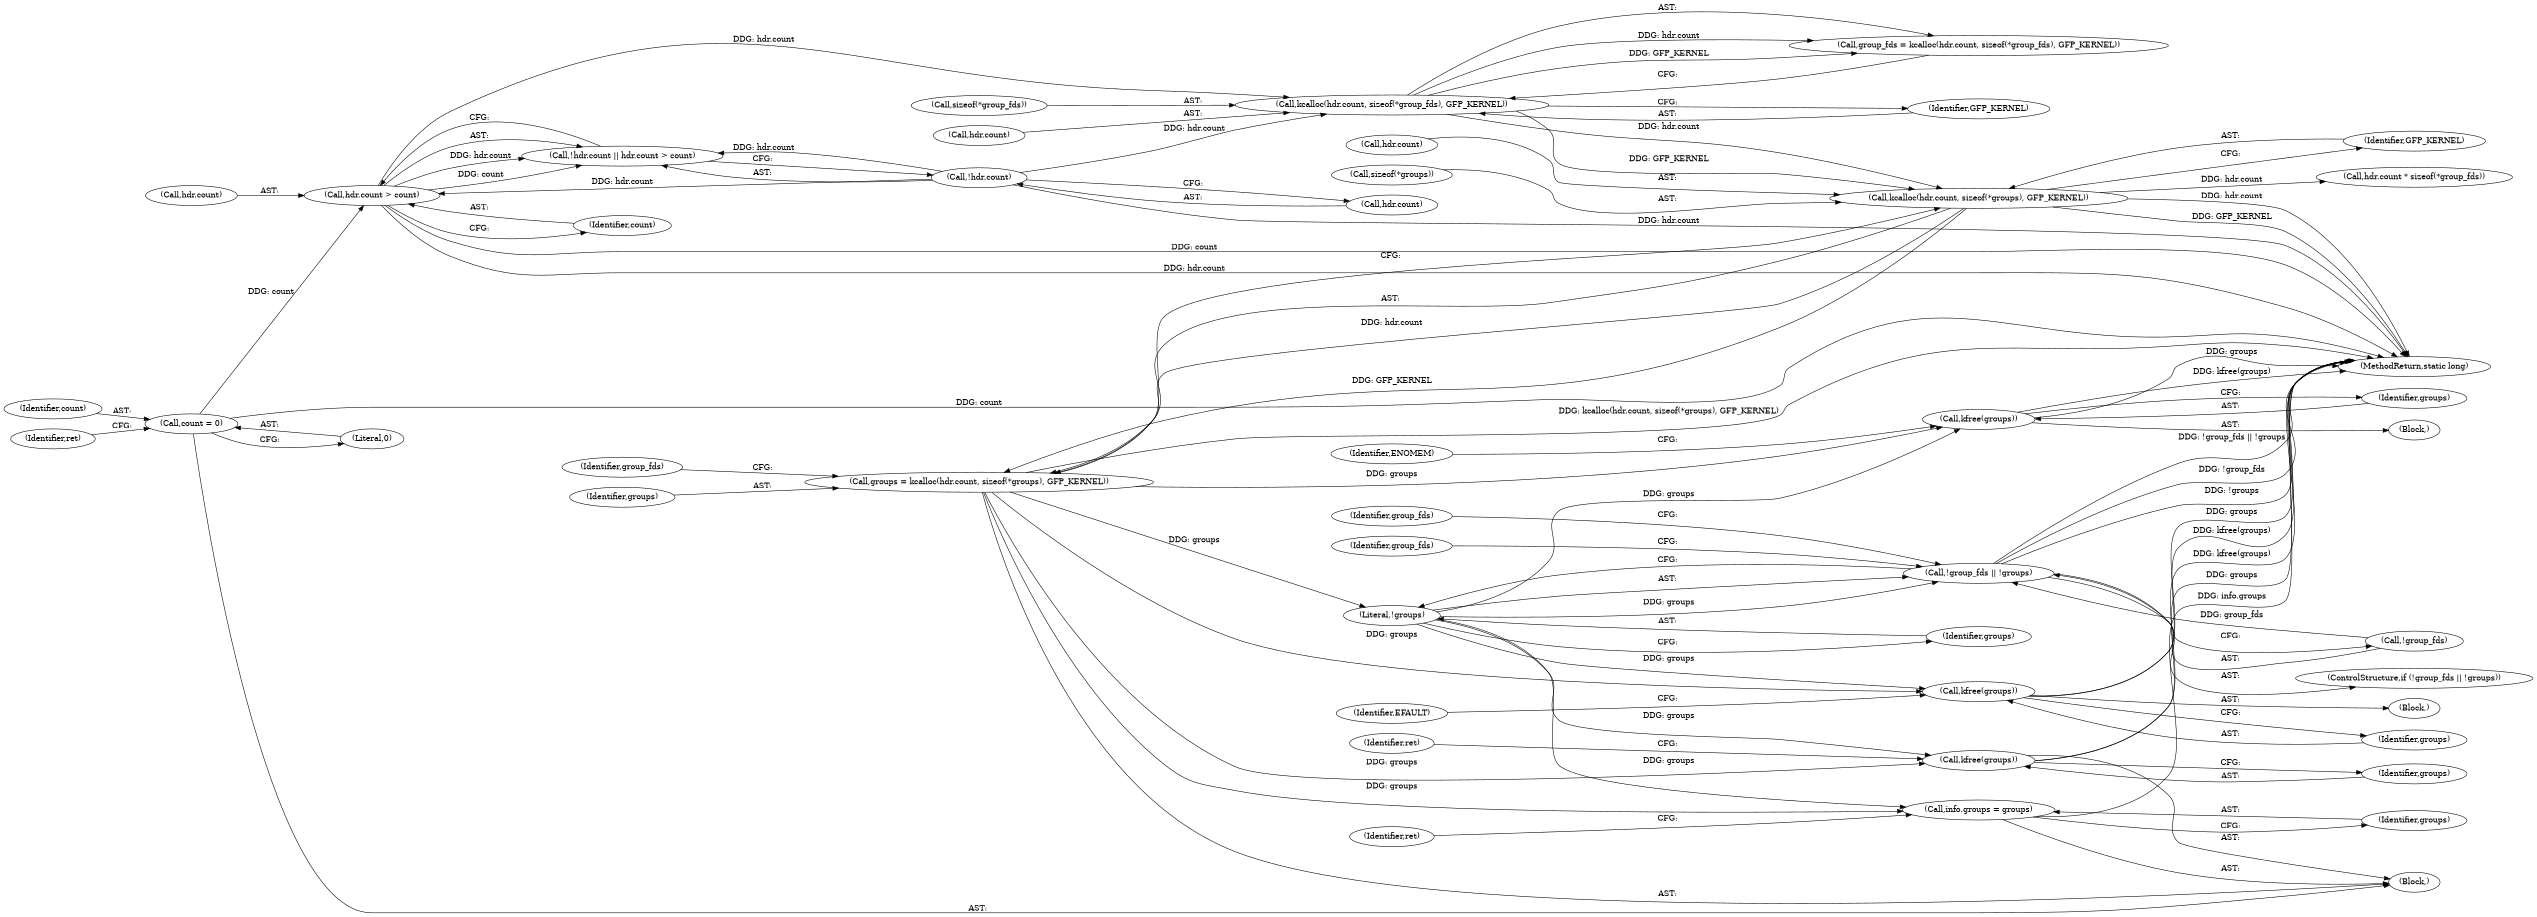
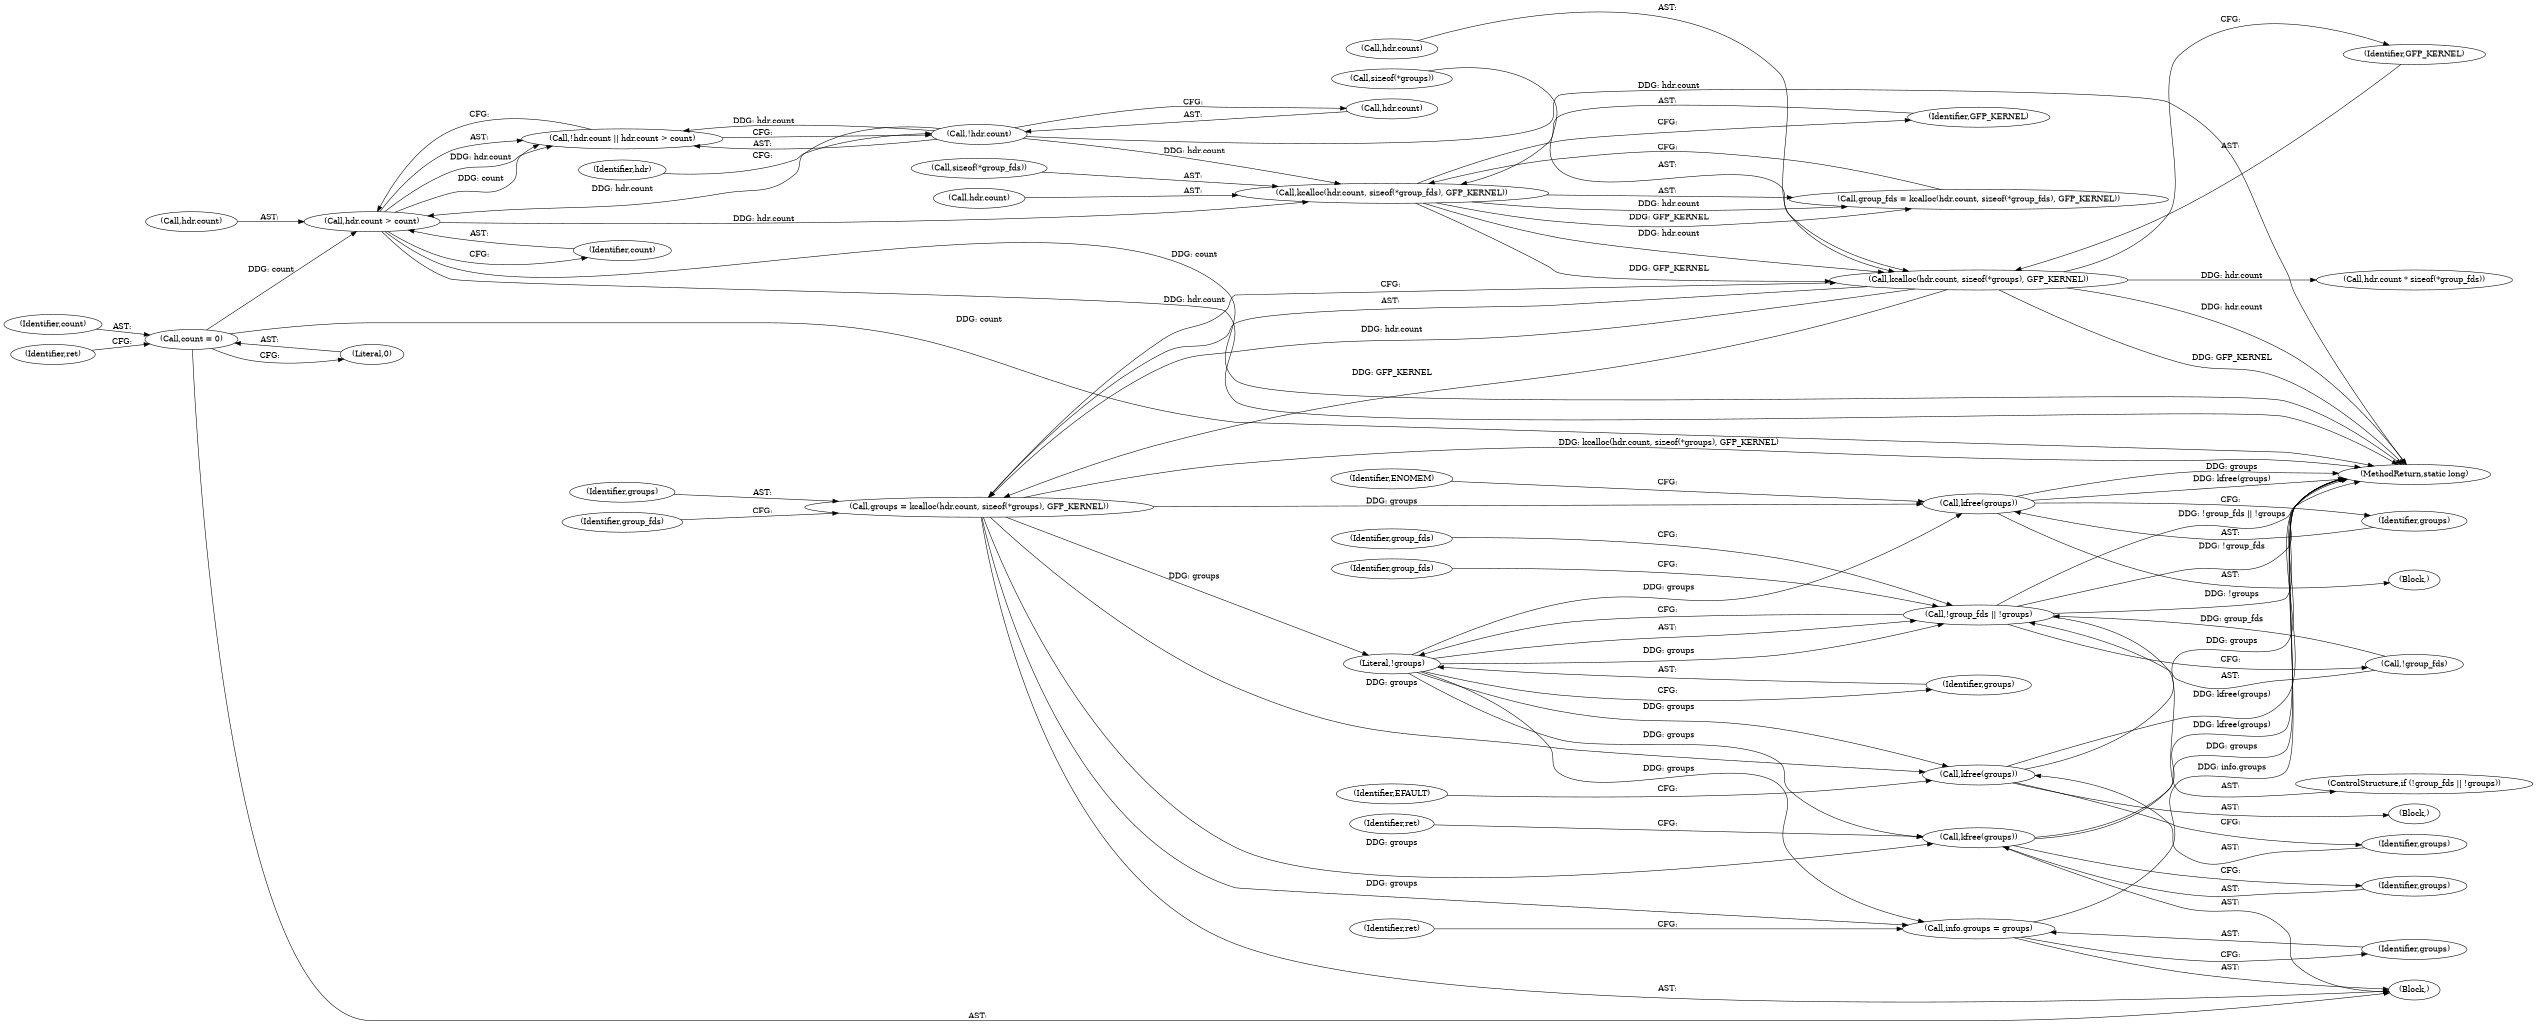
node "(Identifier,hdr)": added
